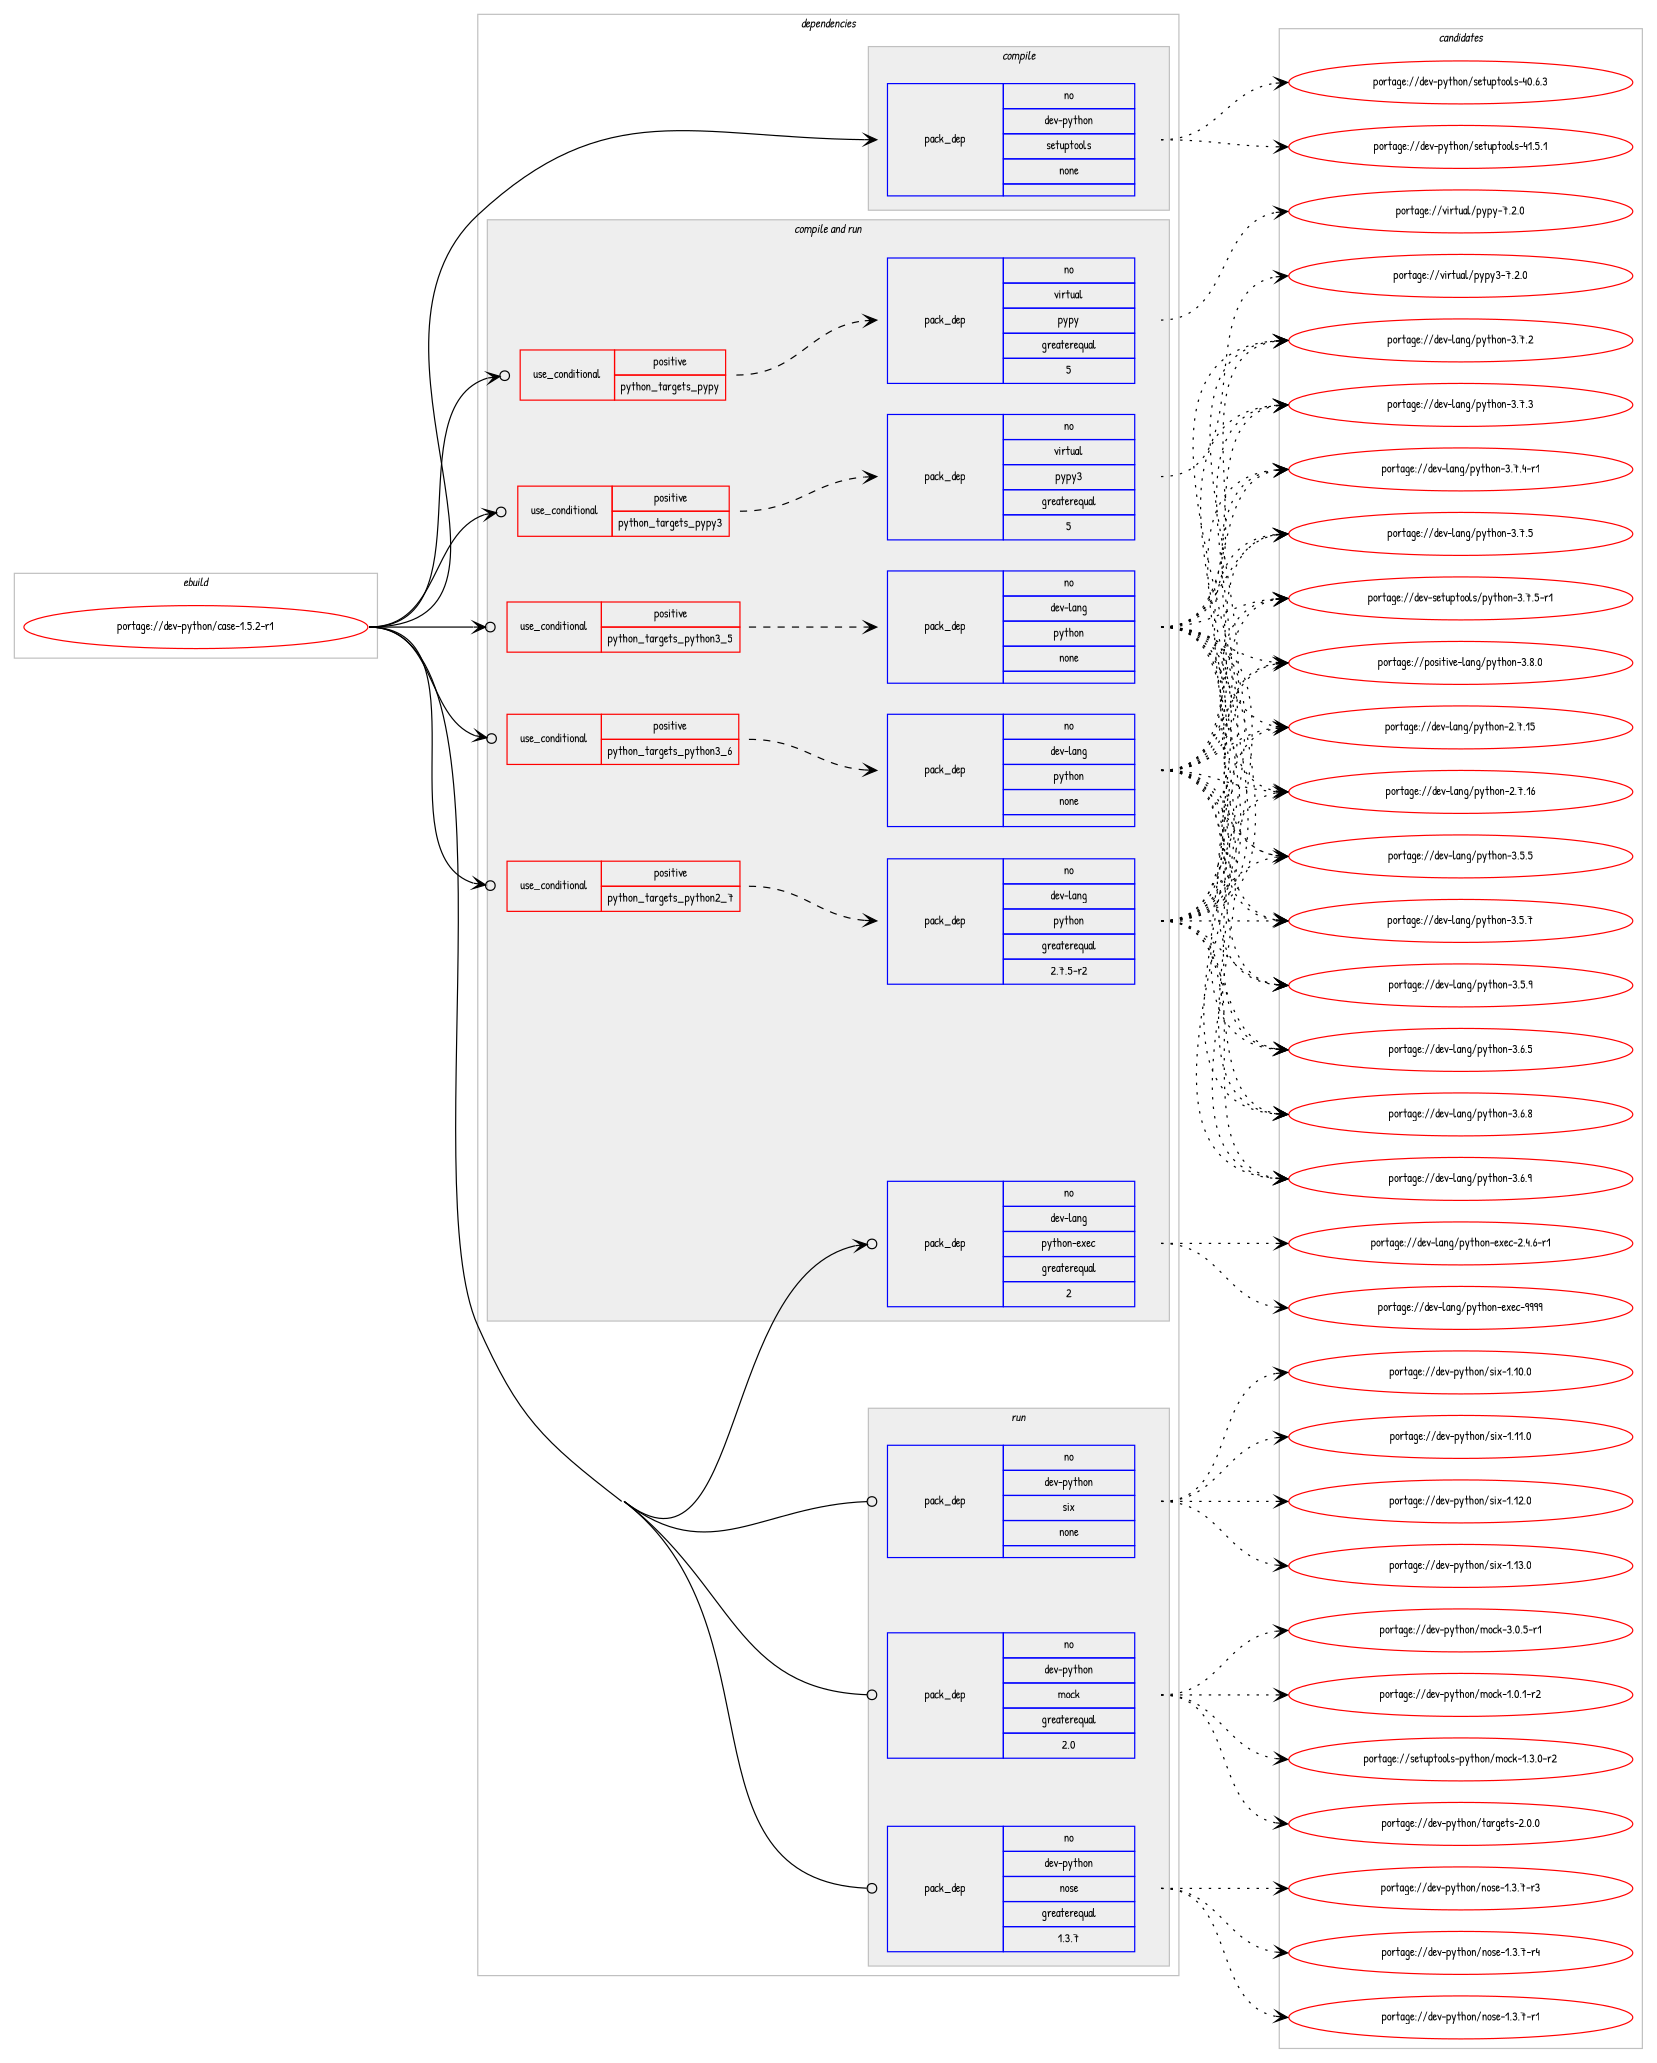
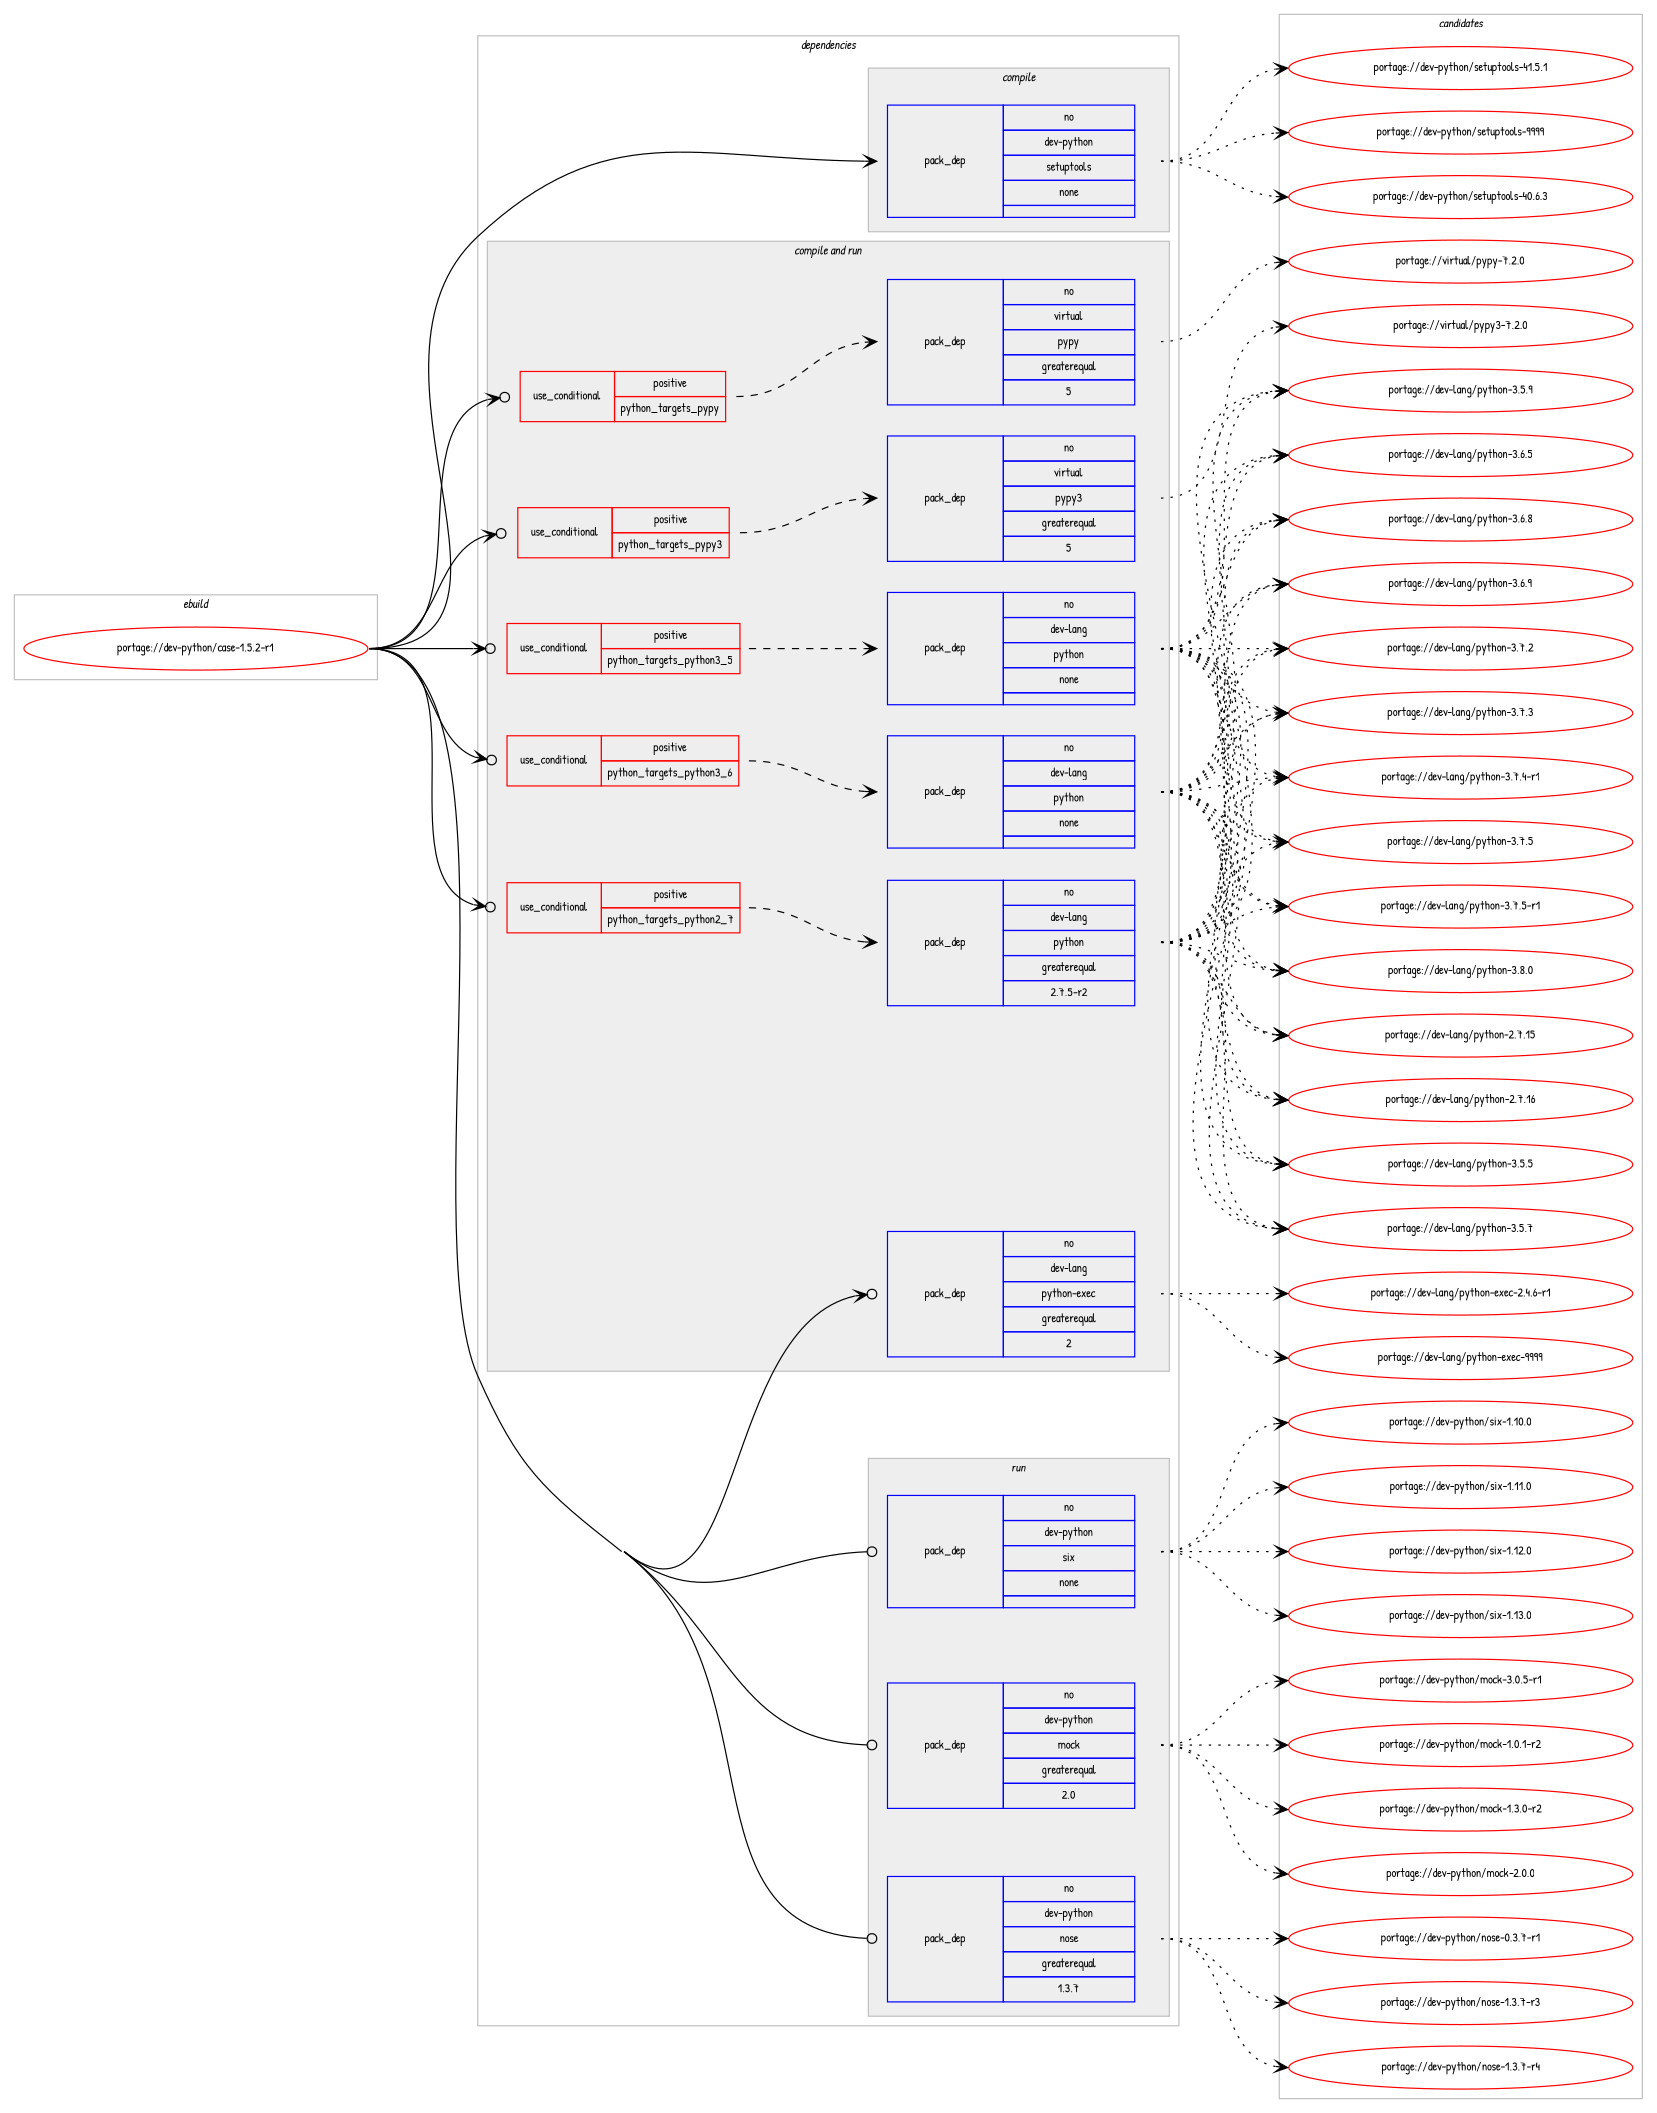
node "portage://dev-python/setuptools-9999": added
node "portage://dev-setuptools/python-3.7.5-r1": label "portage://dev-setuptools/python-3.7.5-r1" -> "portage://dev-lang/python-3.7.5-r1"
node "portage://positive-lang/python-3.8.0": label "portage://positive-lang/python-3.8.0" -> "portage://dev-lang/python-3.8.0"
node "portage://setuptools-python/mock-1.3.0-r2": label "portage://setuptools-python/mock-1.3.0-r2" -> "portage://dev-python/mock-1.3.0-r2"
node "portage://dev-python/targets-2.0.0": label "portage://dev-python/targets-2.0.0" -> "portage://dev-python/mock-2.0.0"
node "portage://dev-python/nose-1.3.7-r1": label "portage://dev-python/nose-1.3.7-r1" -> "portage://dev-python/nose-0.3.7-r1"
